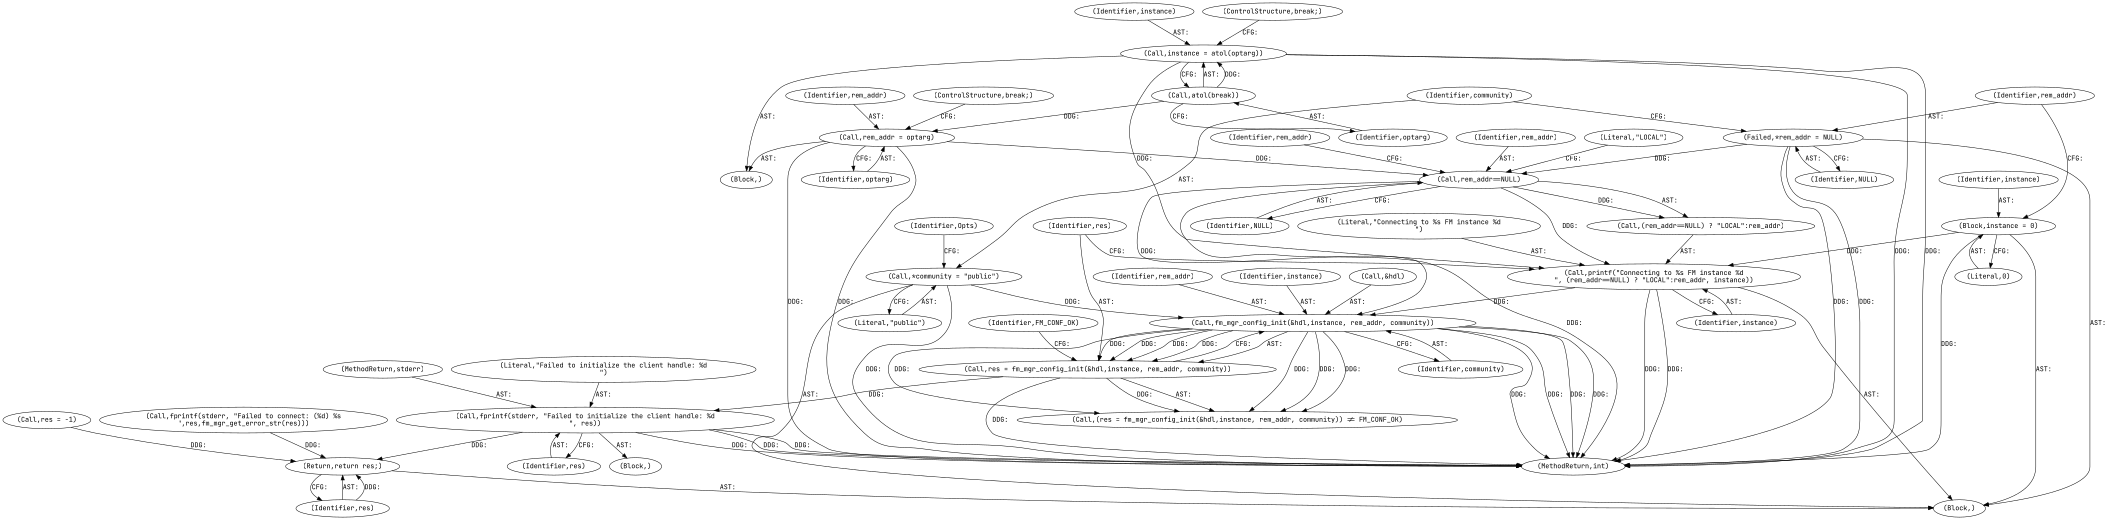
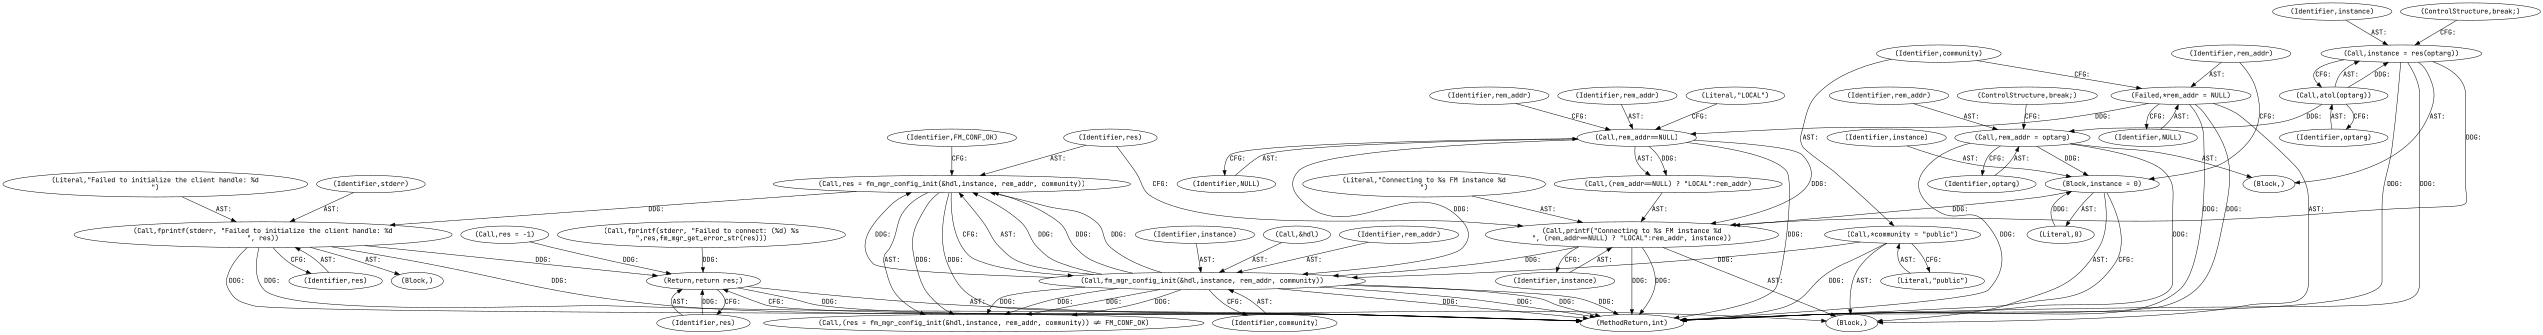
node "(Call,instance = atol(optarg))": label "(Call,instance = atol(optarg))" -> "(Call,instance = res(optarg))"
node "(Call,atol(break))": label "(Call,atol(break))" -> "(Call,atol(optarg))"
edge "(Call,rem_addr = optarg)" -> "(Call,rem_addr==NULL)": now "(Call,rem_addr = optarg)" -> "(Block,instance = 0)"
node "(Identifier,Opts)": removed
edge "(Literal,0)" -> "(Block,instance = 0)": label "AST: " -> "DDG: "
edge "(Block,instance = 0)" -> "(Literal,0)": label "CFG: " -> "AST: "
edge "(MethodReturn,int)" -> "(Return,return res;)": added, label "CFG:"
edge "(Return,return res;)" -> "(MethodReturn,int)": added, label "DDG:"
edge "(Block,instance = 0)" -> "(MethodReturn,int)": label "DDG: " -> "CFG: "
node "(MethodReturn,stderr)": label "(MethodReturn,stderr)" -> "(Identifier,stderr)"
